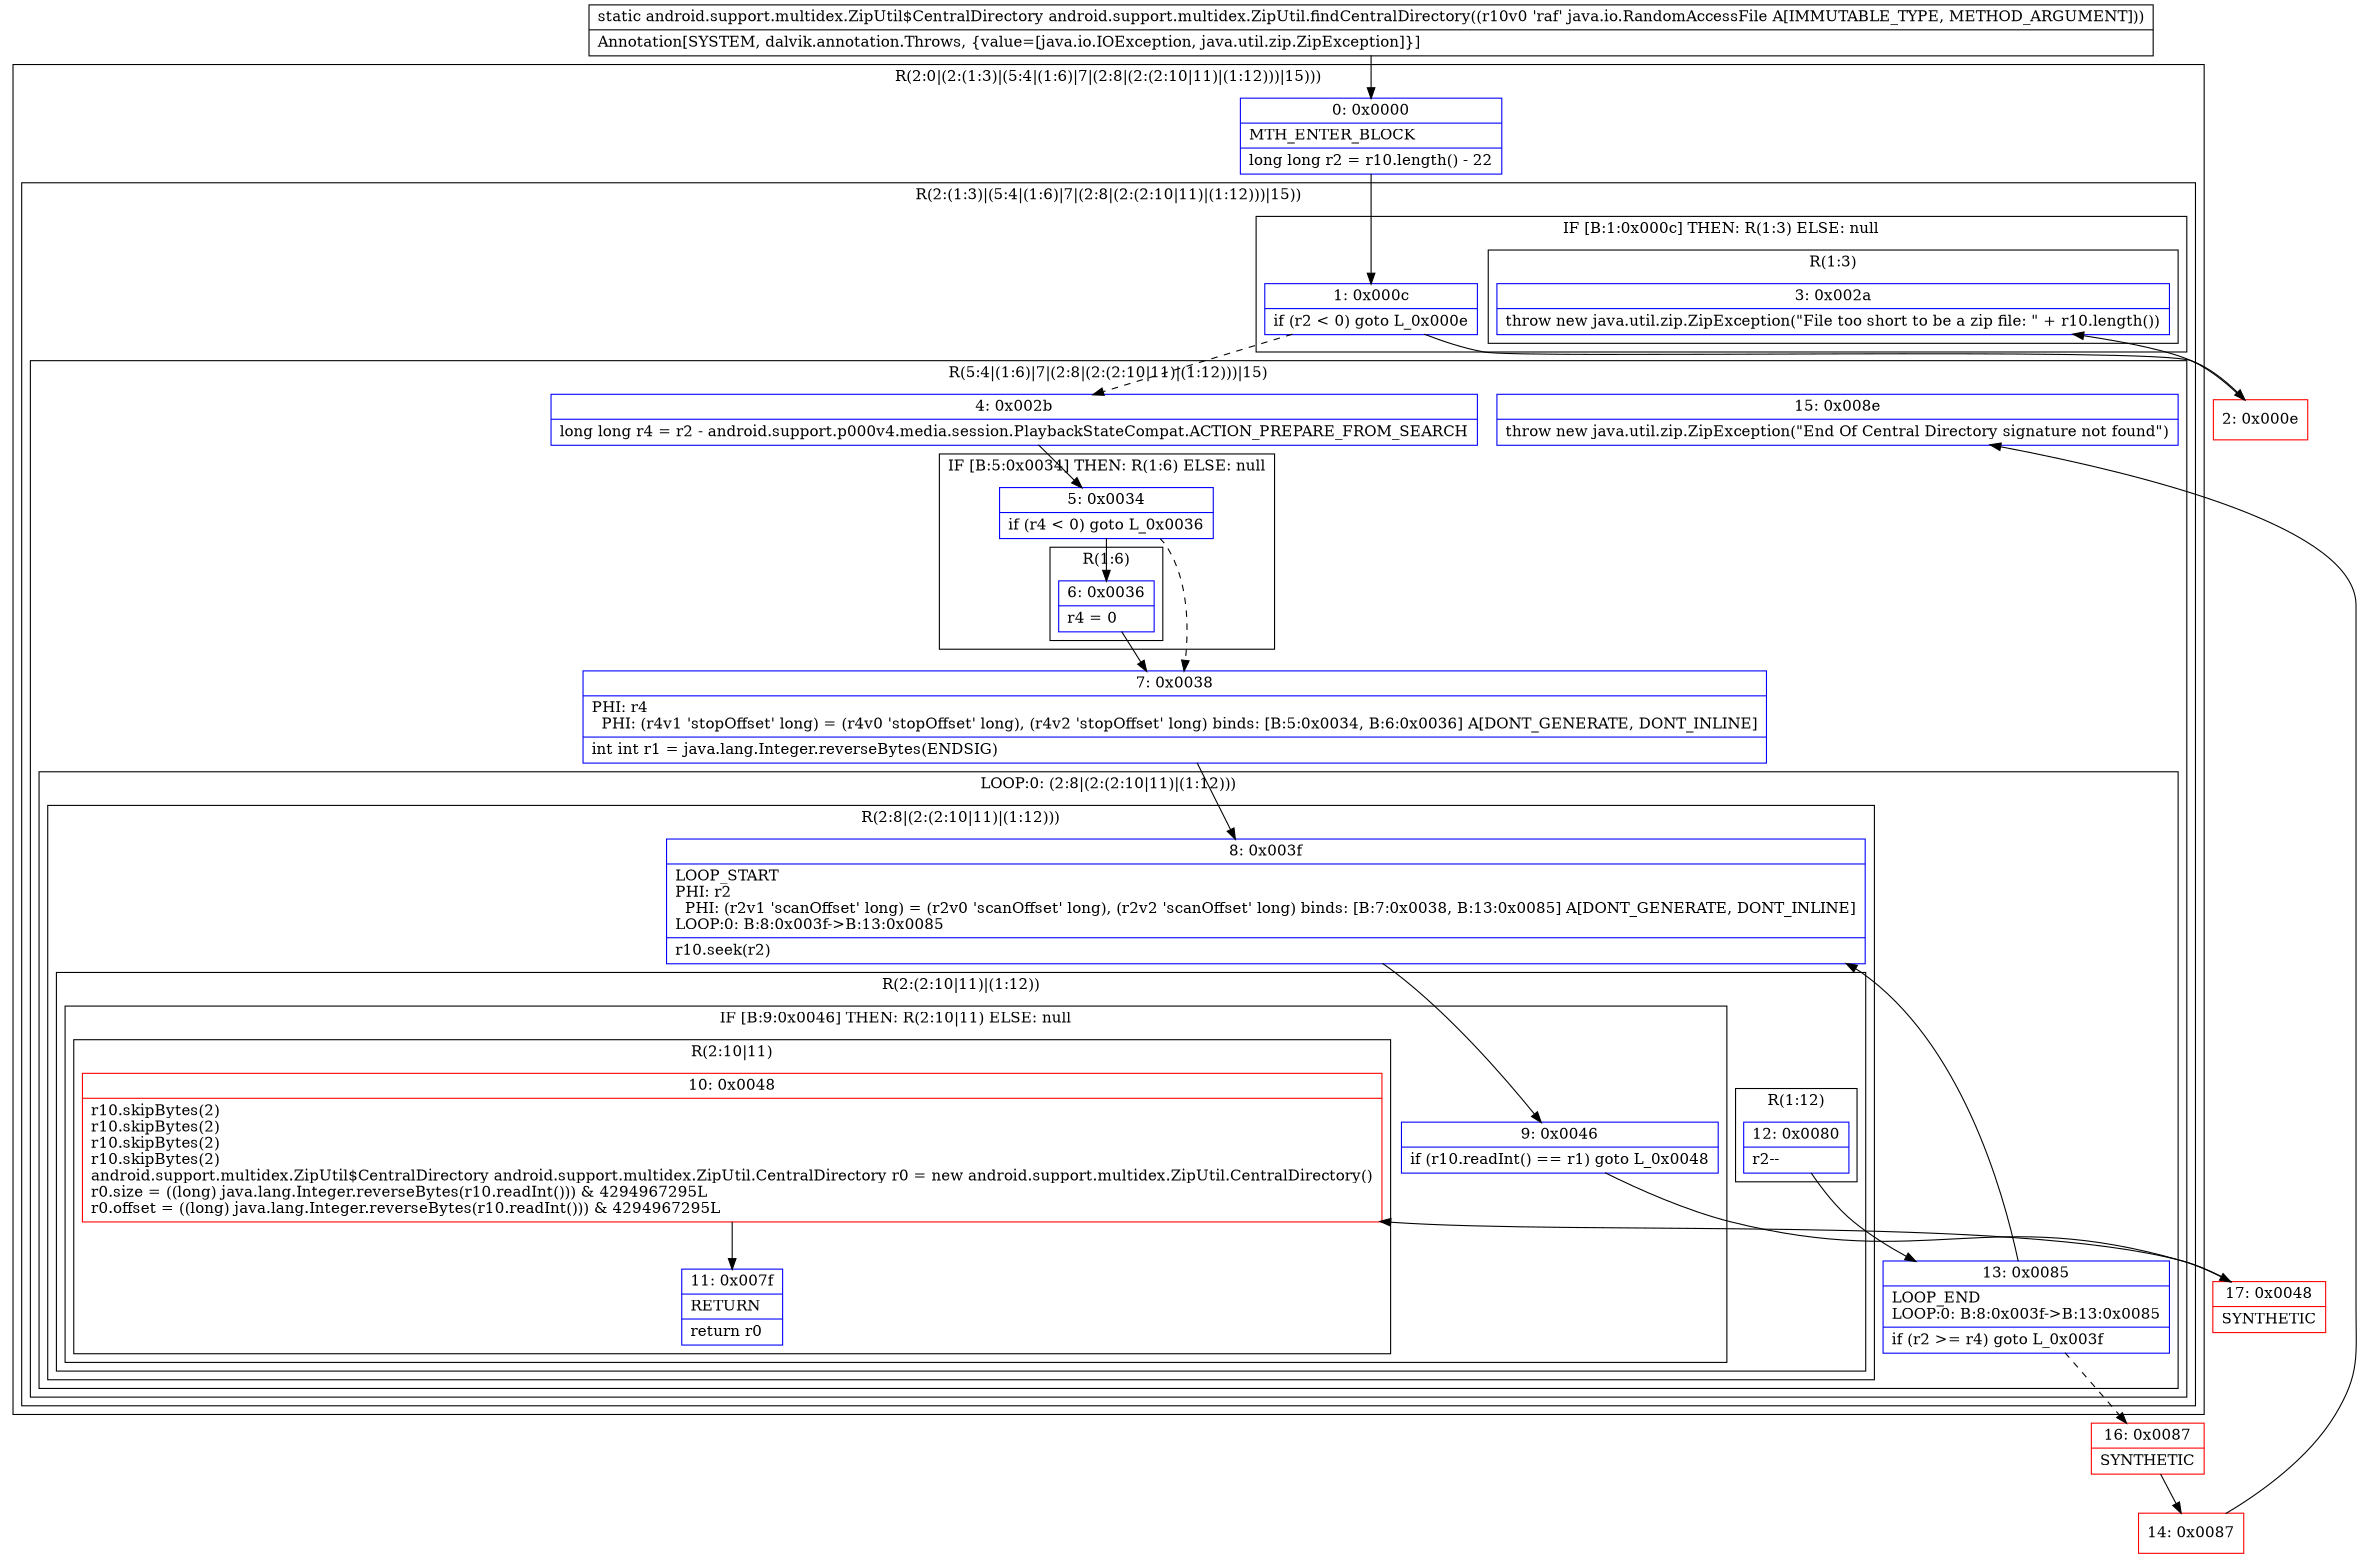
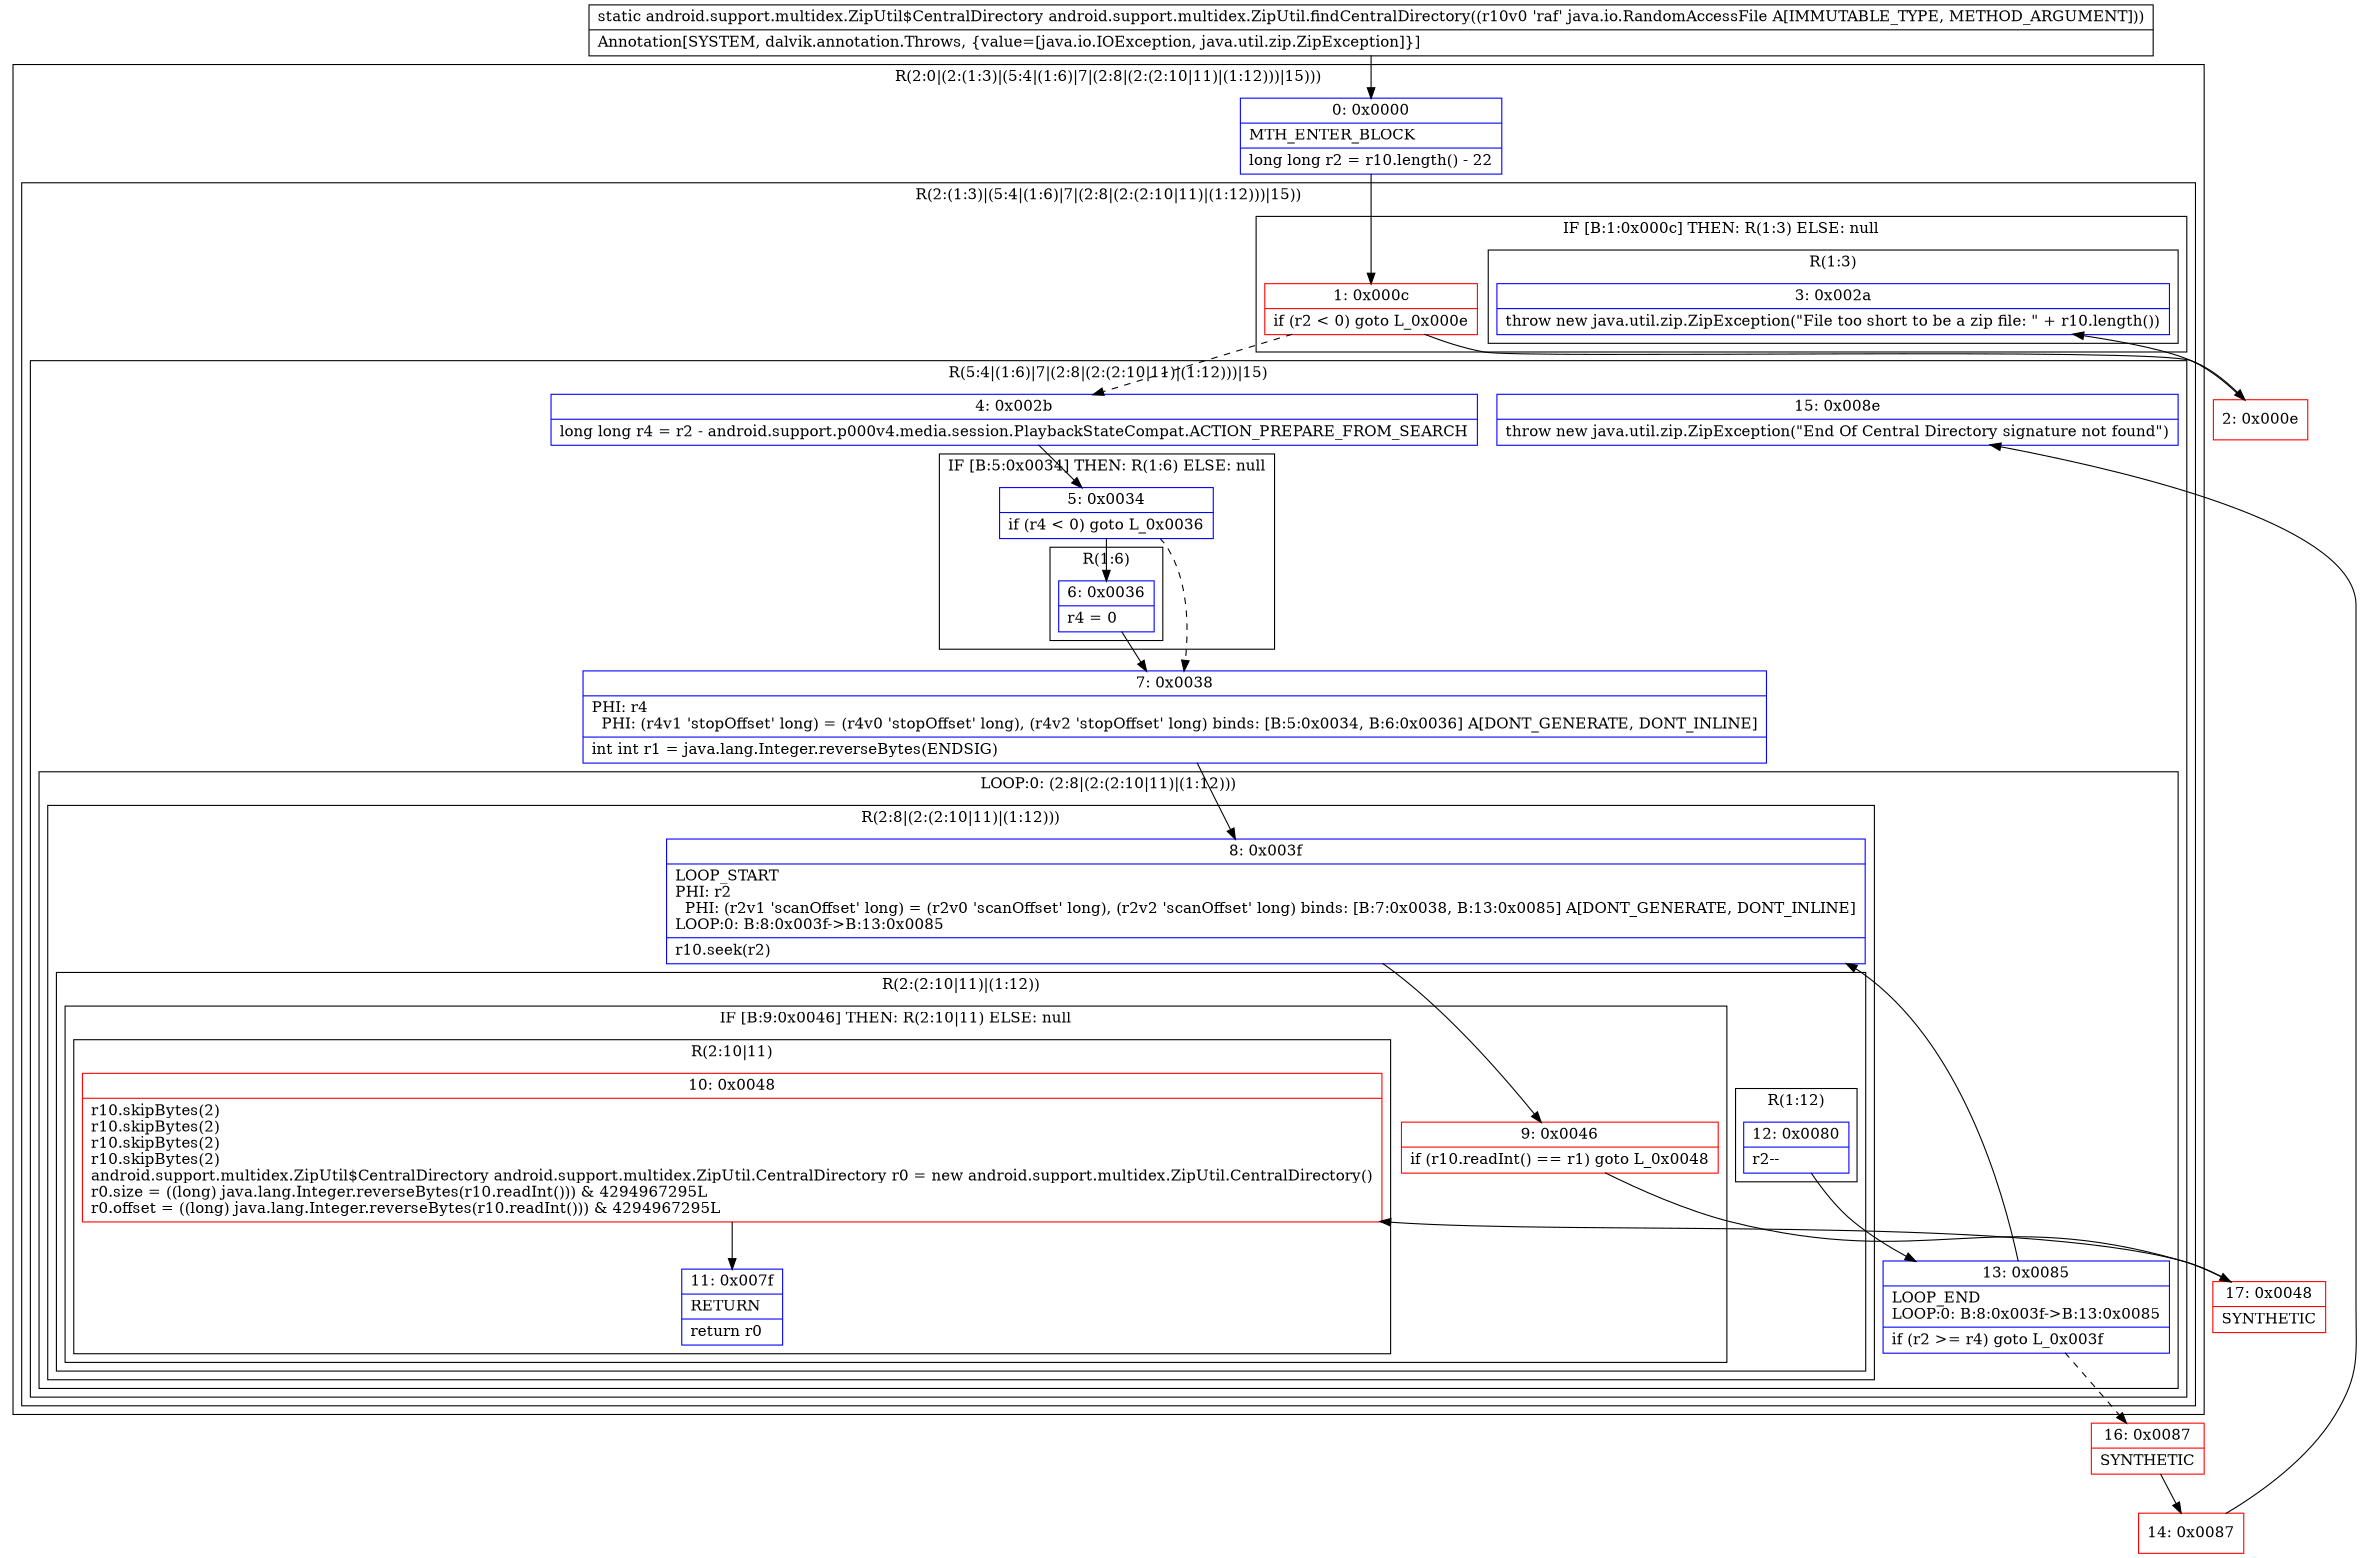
node "1: 0x000c": color blue -> red
node "9: 0x0046": color blue -> red
